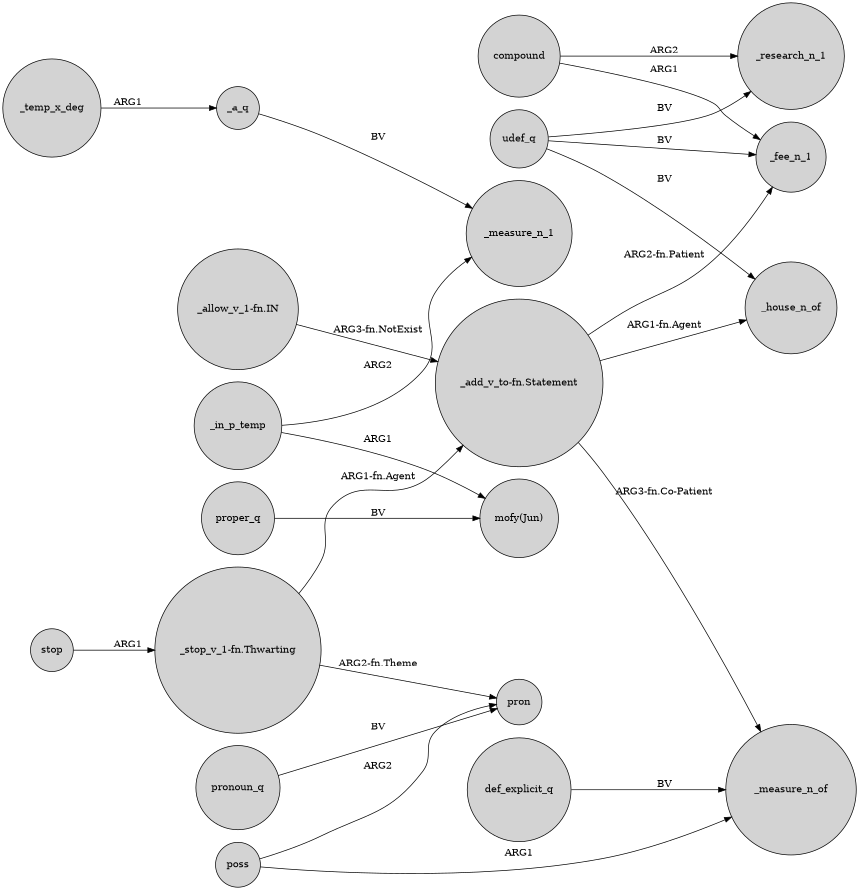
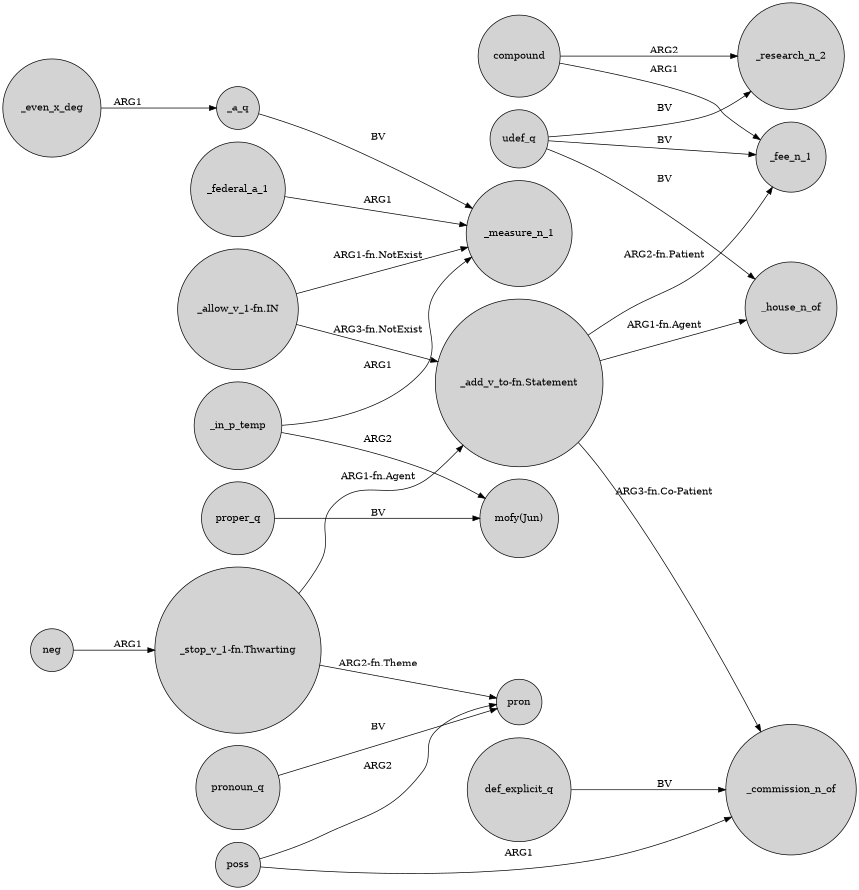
node "_research_n_1": label "_research_n_1" -> "_research_n_2"
node "_temp_x_deg": label "_temp_x_deg" -> "_even_x_deg"
node "_federal_a_1": added
edge "_allow_v_1-fn.IN" -> "_measure_n_1": added, label "ARG1-fn.NotExist"
edge "_in_p_temp" -> "_measure_n_1": label "ARG2" -> "ARG1"
edge "_in_p_temp" -> "mofy(Jun)": label "ARG1" -> "ARG2"
node "stop": label "stop" -> "neg"
node "_measure_n_of": label "_measure_n_of" -> "_commission_n_of"
